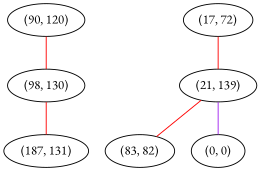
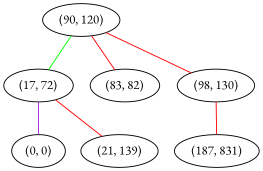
edge "(90, 120)" -- "(17, 72)": added
edge "(21, 139)" -- "(83, 82)": now "(90, 120)" -- "(83, 82)"
edge "(21, 139)" -- "(0, 0)": now "(17, 72)" -- "(0, 0)"
node "(187, 131)": label "(187, 131)" -> "(187, 831)"
